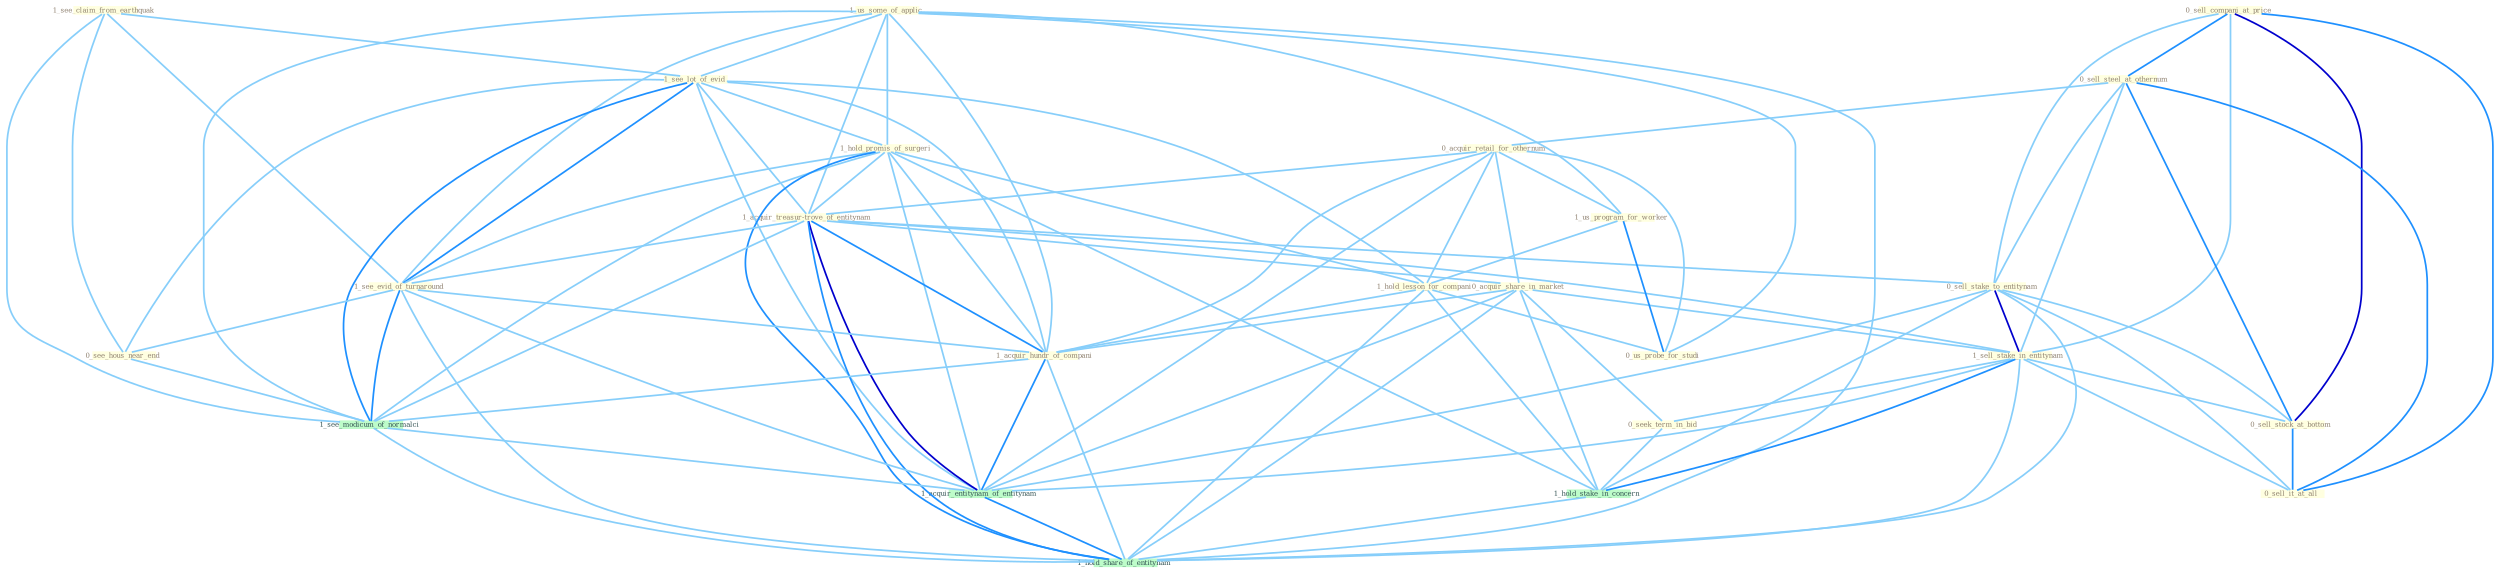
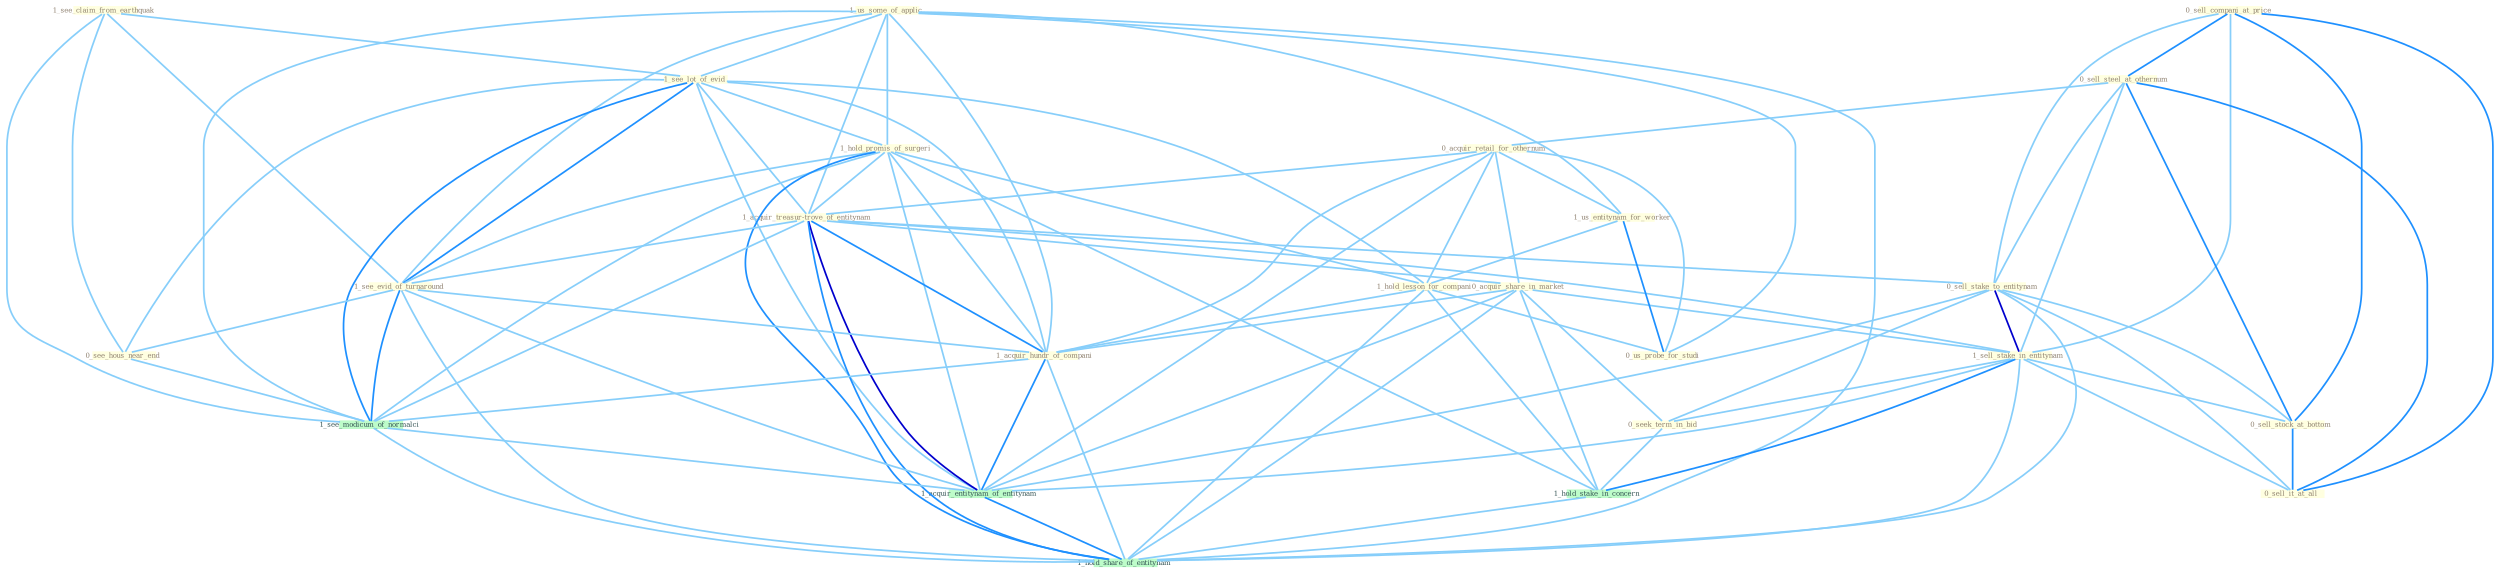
edge "0_sell_compani_at_price" -- "0_sell_stock_at_bottom": color #0000cd -> #1e90ff
node "1_us_program_for_worker": label "1_us_program_for_worker" -> "1_us_entitynam_for_worker"
edge "0_sell_stake_to_entitynam" -- "1_hold_stake_in_concern": now "0_sell_stake_to_entitynam" -- "0_seek_term_in_bid"
